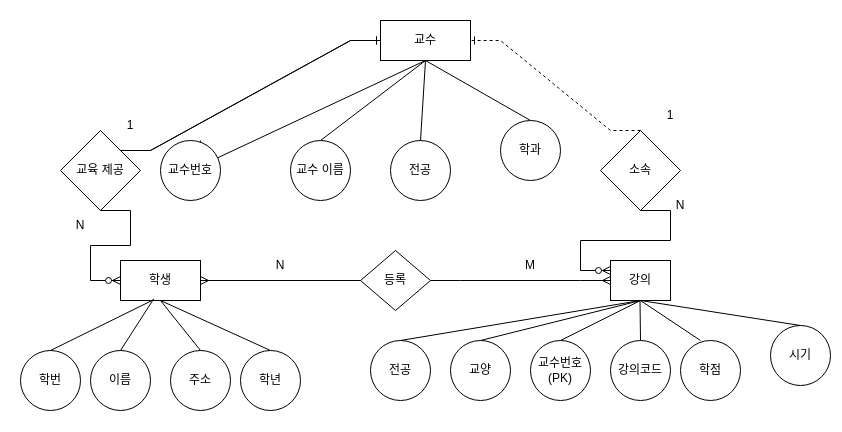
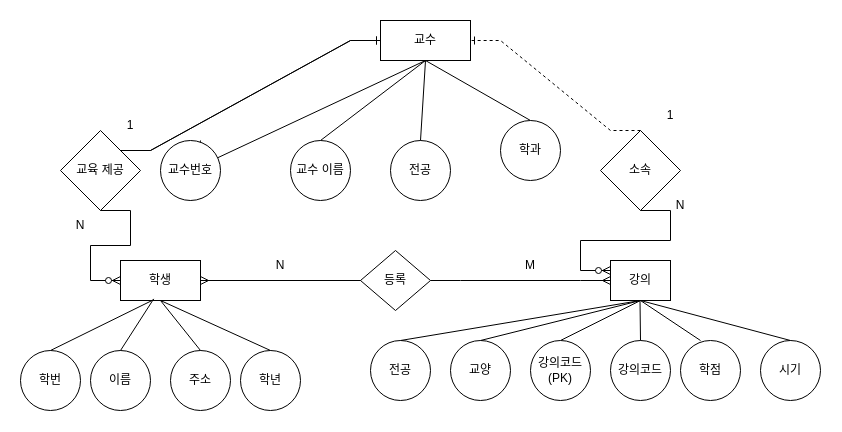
node "시기": moved (801, 356) -> (791, 371)
node "교수번호(PK)": label "교수번호(PK)" -> "강의코드(PK)"
